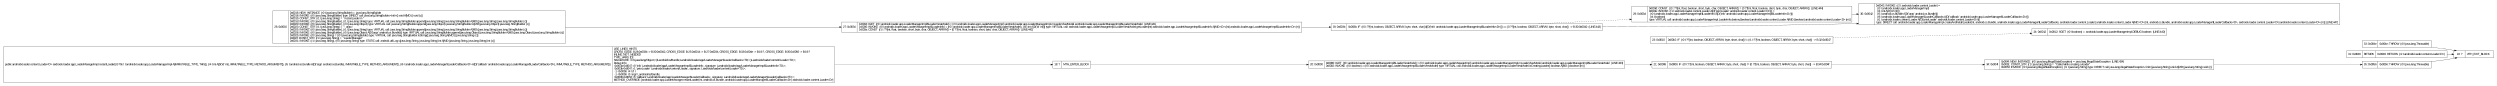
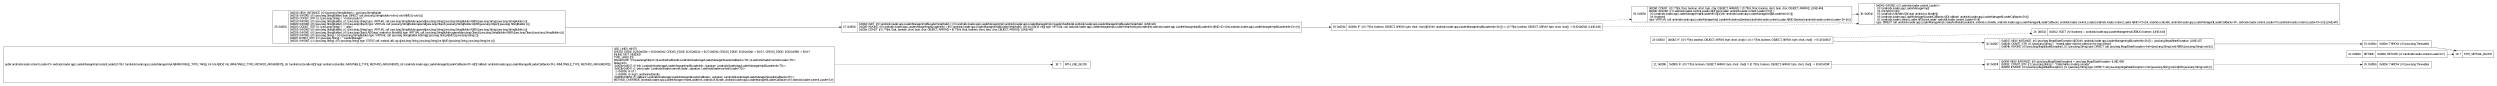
edge "28: 0x003b" -> "30: 0x0042": style solid -> dashed
node "32: 0x0047": added
node "19: ?": text "MTH_EXIT_BLOCK" -> "MTH_VIRTUAL_BLOCK"
edge "35: 0x0056" -> "19: ?": removed
node "18: ?": text "MTH_ENTER_BLOCK" -> "MTH_USE_BLOCK"
node "20: 0x0000": removed
